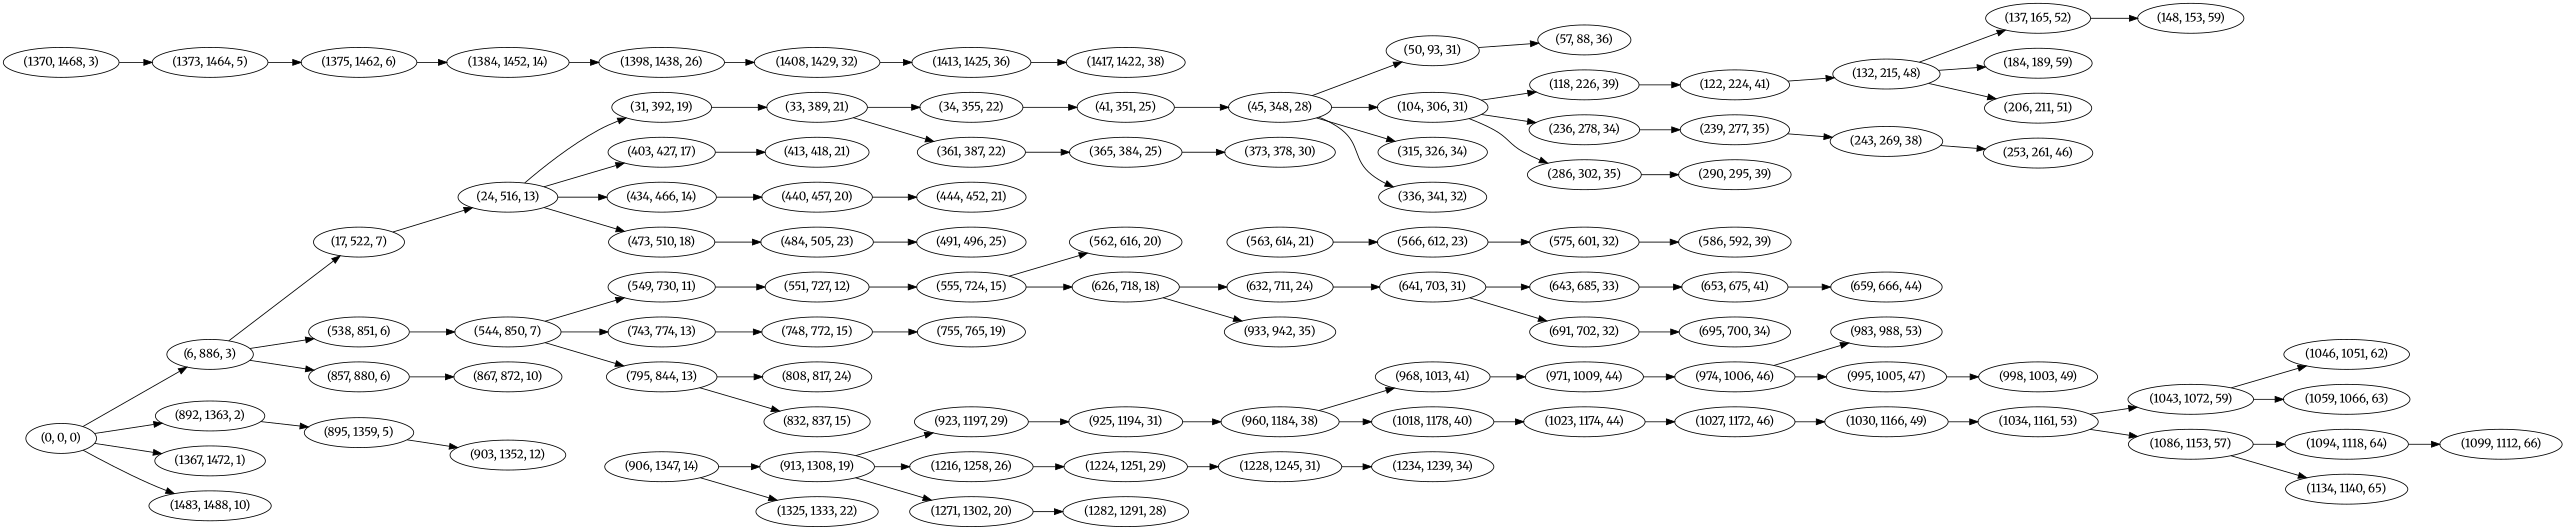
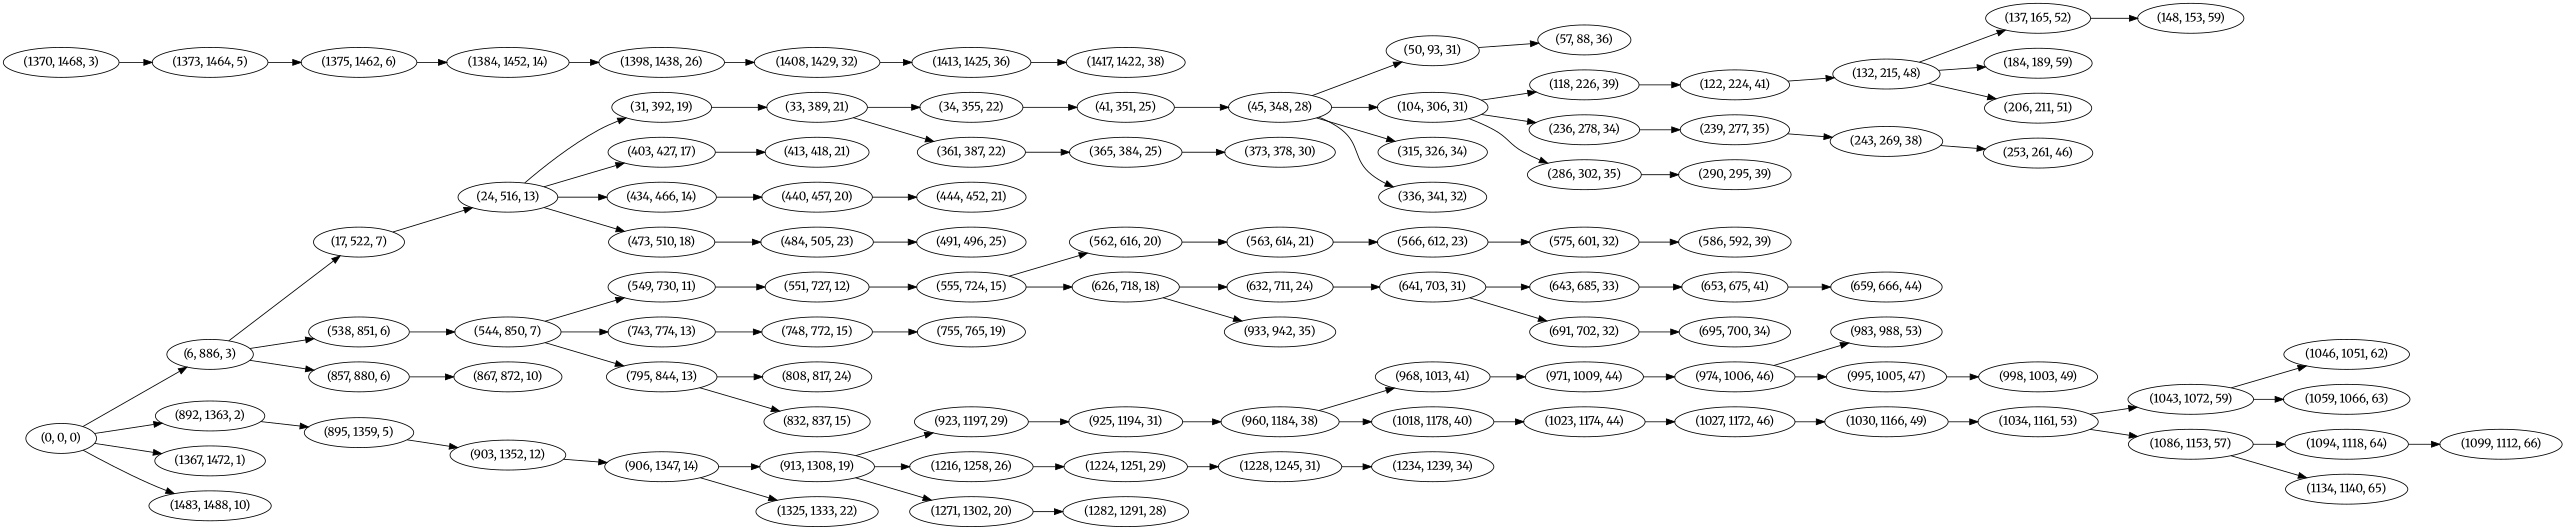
edge "(562, 616, 20)" -> "(563, 614, 21)": added
edge "(903, 1352, 12)" -> "(906, 1347, 14)": added
